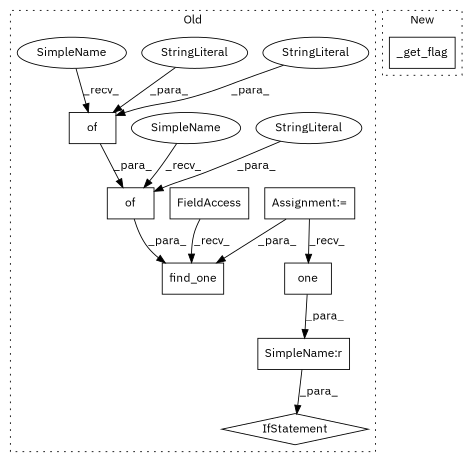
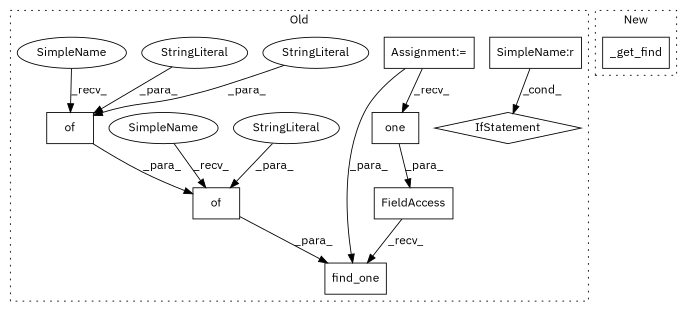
node "_get_flag": label "_get_flag" -> "_get_find"
edge "one" -> "SimpleName:r": now "one" -> "FieldAccess"
edge "SimpleName:r" -> "IfStatement": label "_para_" -> "_cond_"
